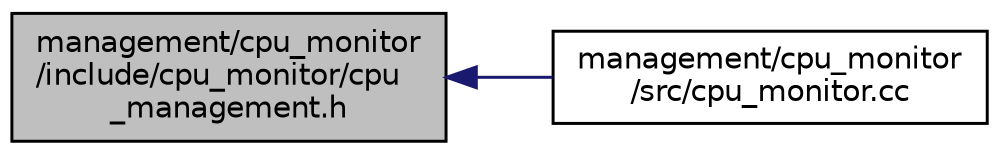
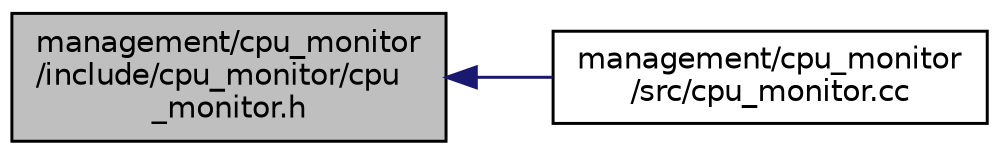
node "management/cpu_monitor /include/cpu_monitor/cpu _management.h": label "management/cpu_monitor /include/cpu_monitor/cpu _management.h" -> "management/cpu_monitor /include/cpu_monitor/cpu _monitor.h"
